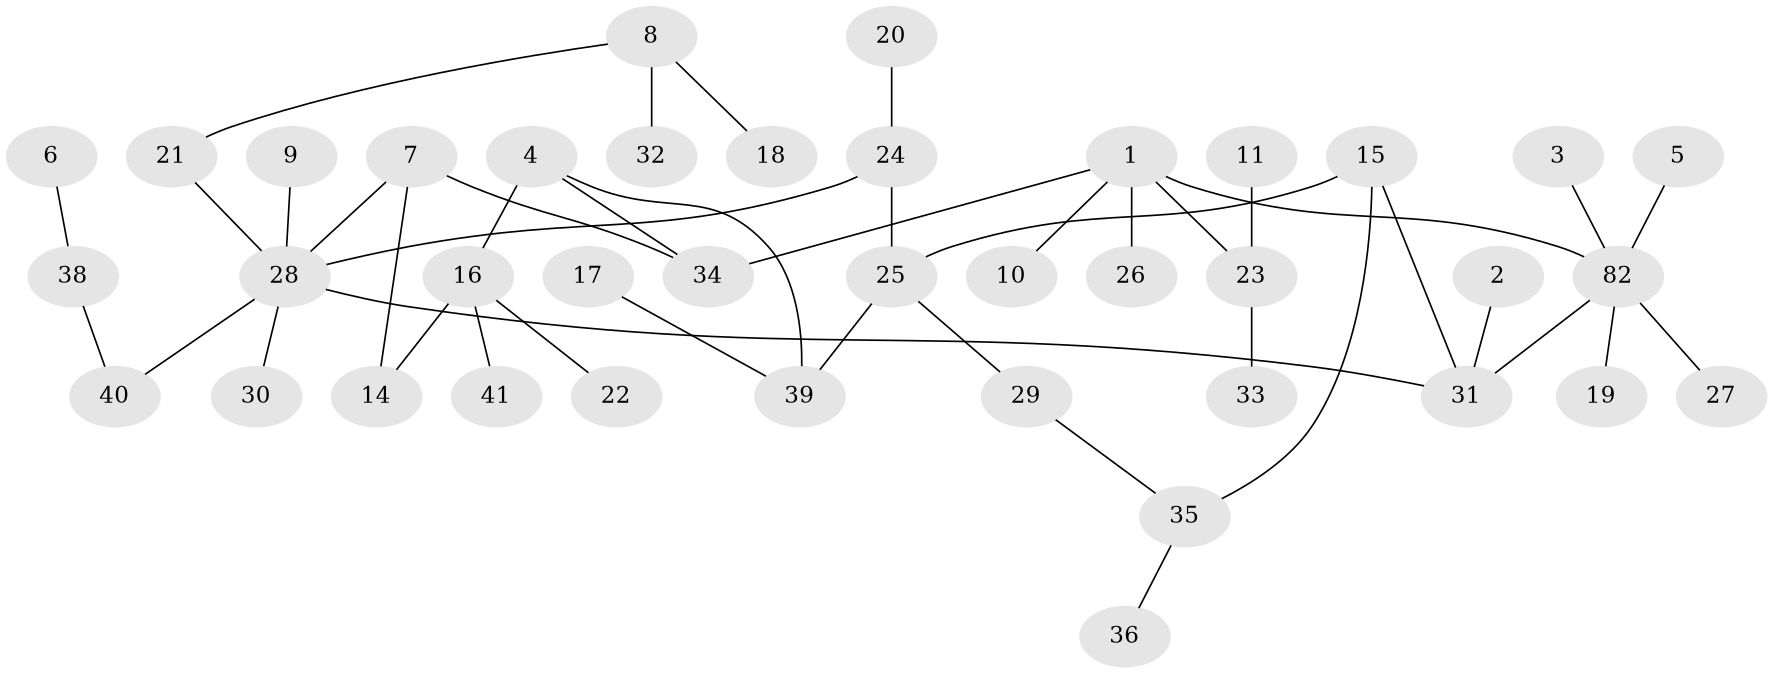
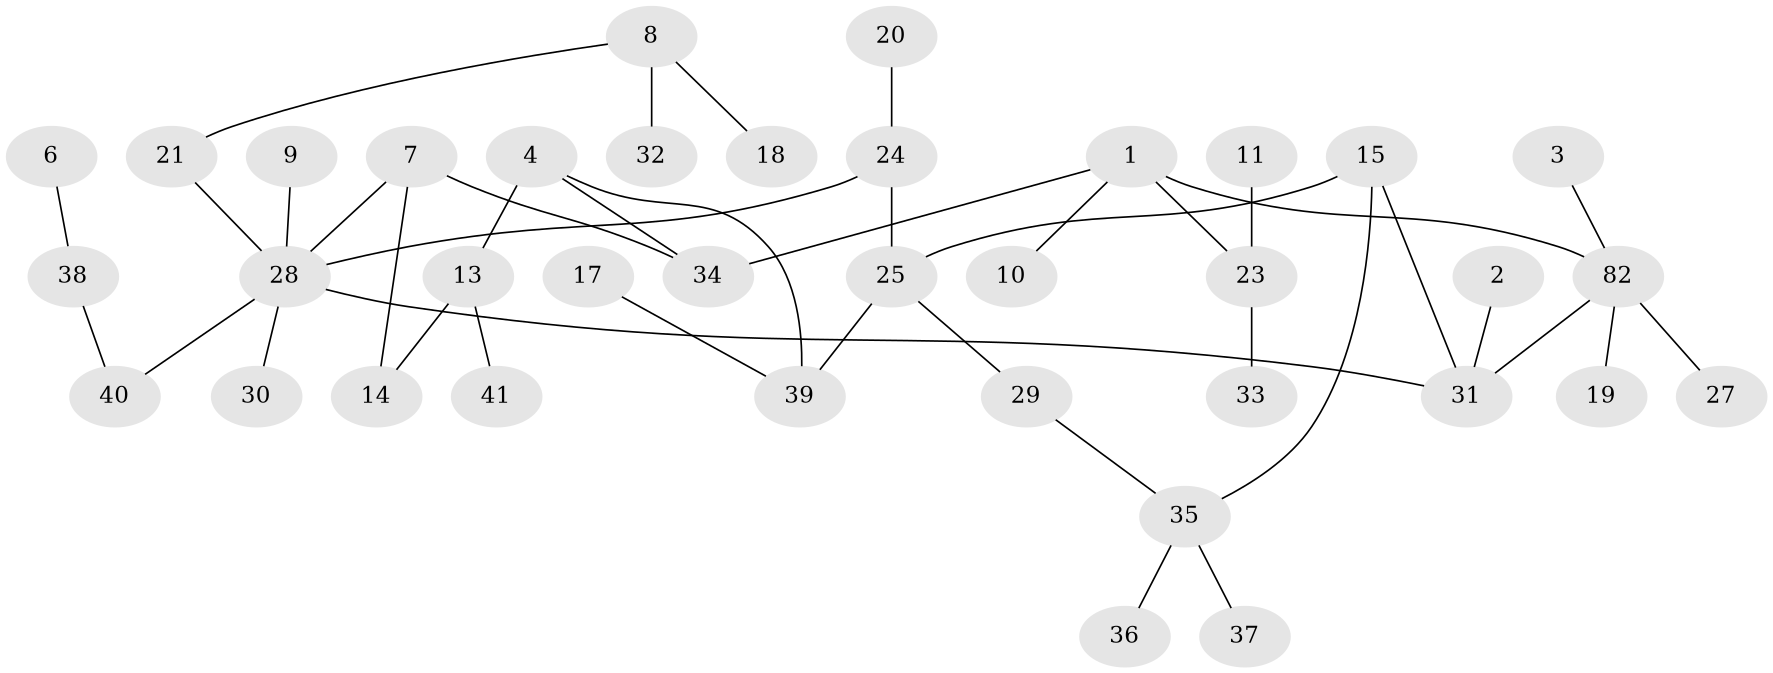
node "5": removed
node "16": label "16" -> "13"
node "26": removed
node "22": removed
node "37": added
